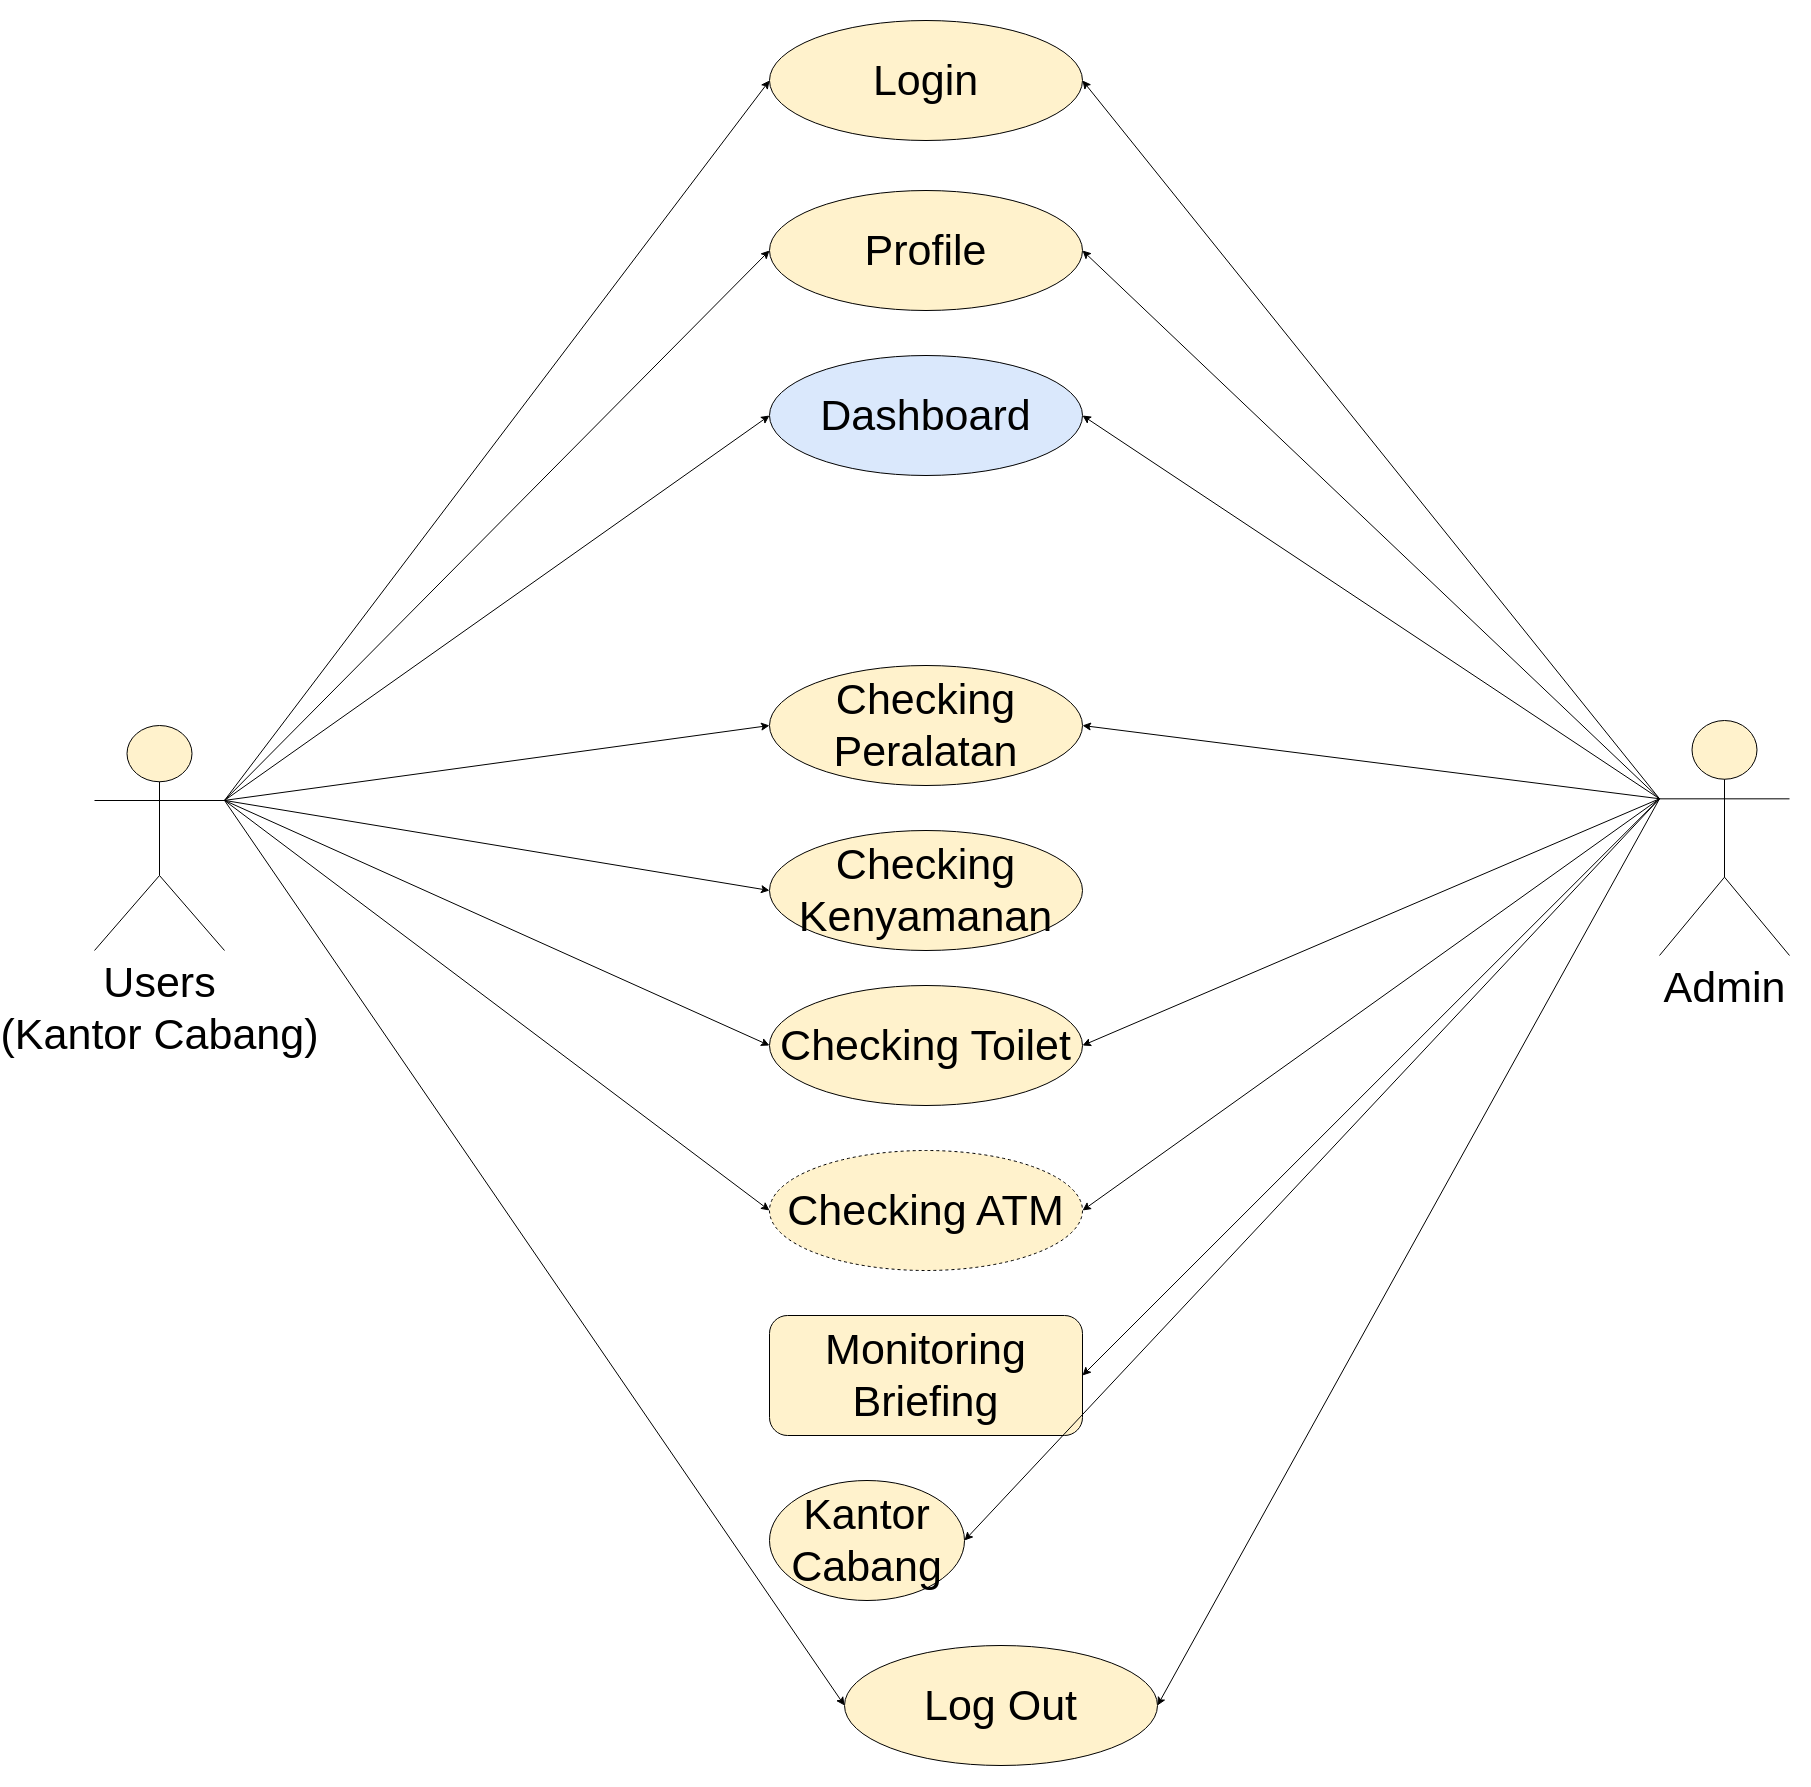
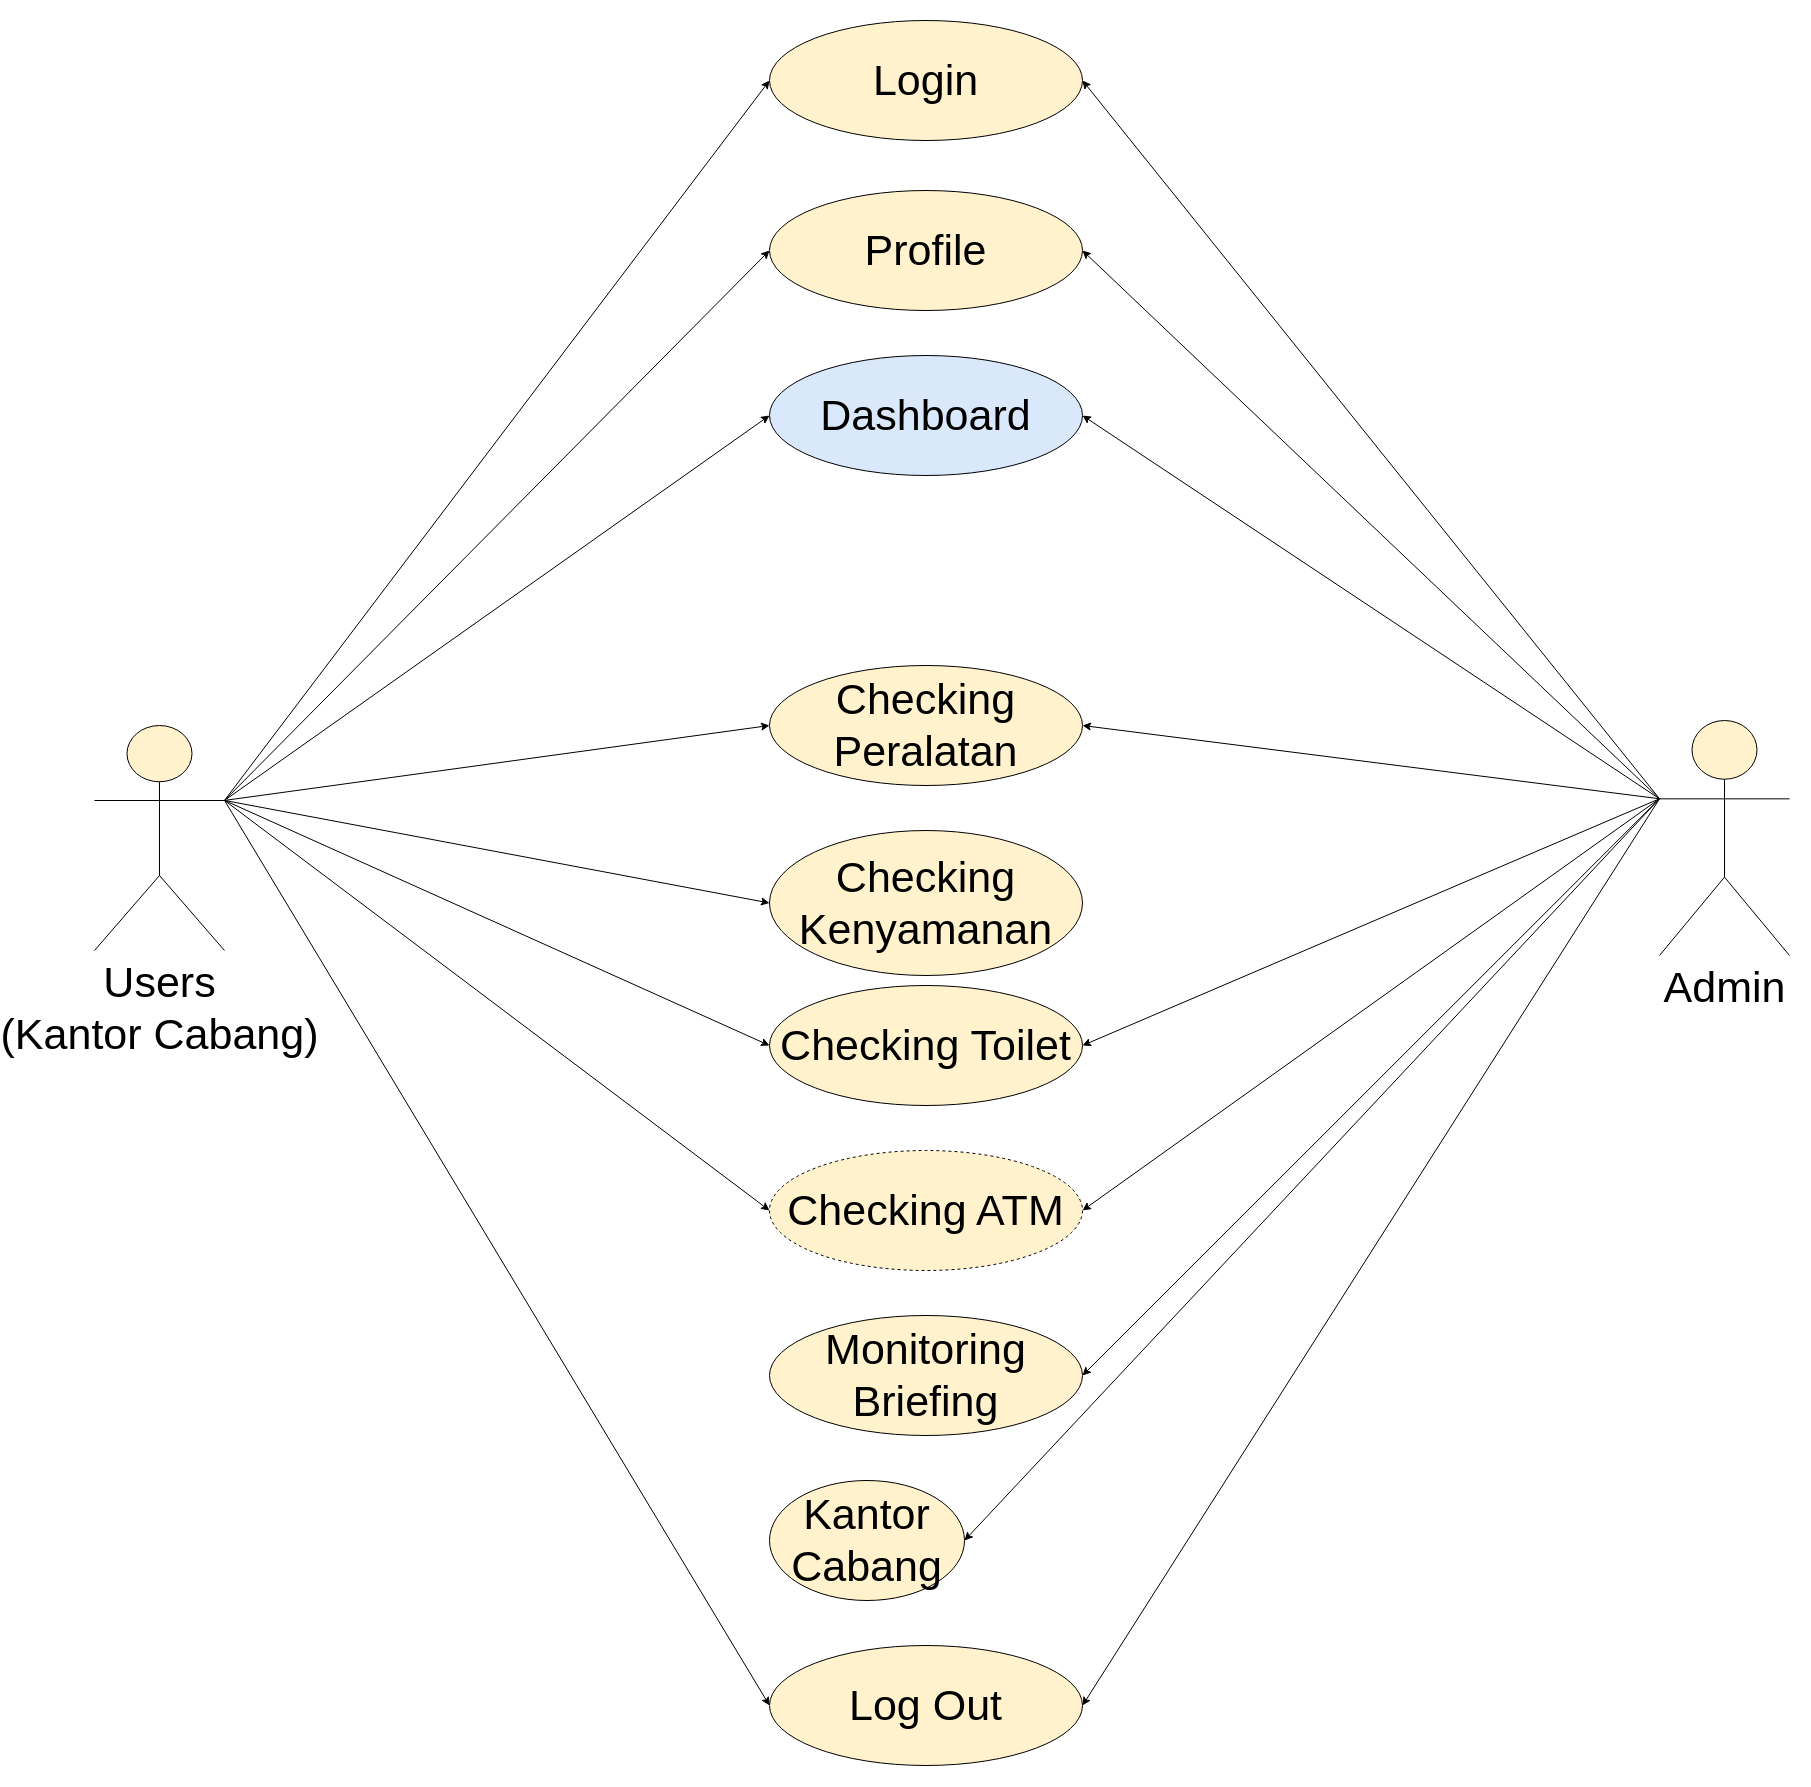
node "Checking Kenyamanan": size 313x120 -> 313x145
node "Monitoring Briefing": shape rounded rectangle -> ellipse
node "Log Out": moved (1001, 1706) -> (926, 1706)
